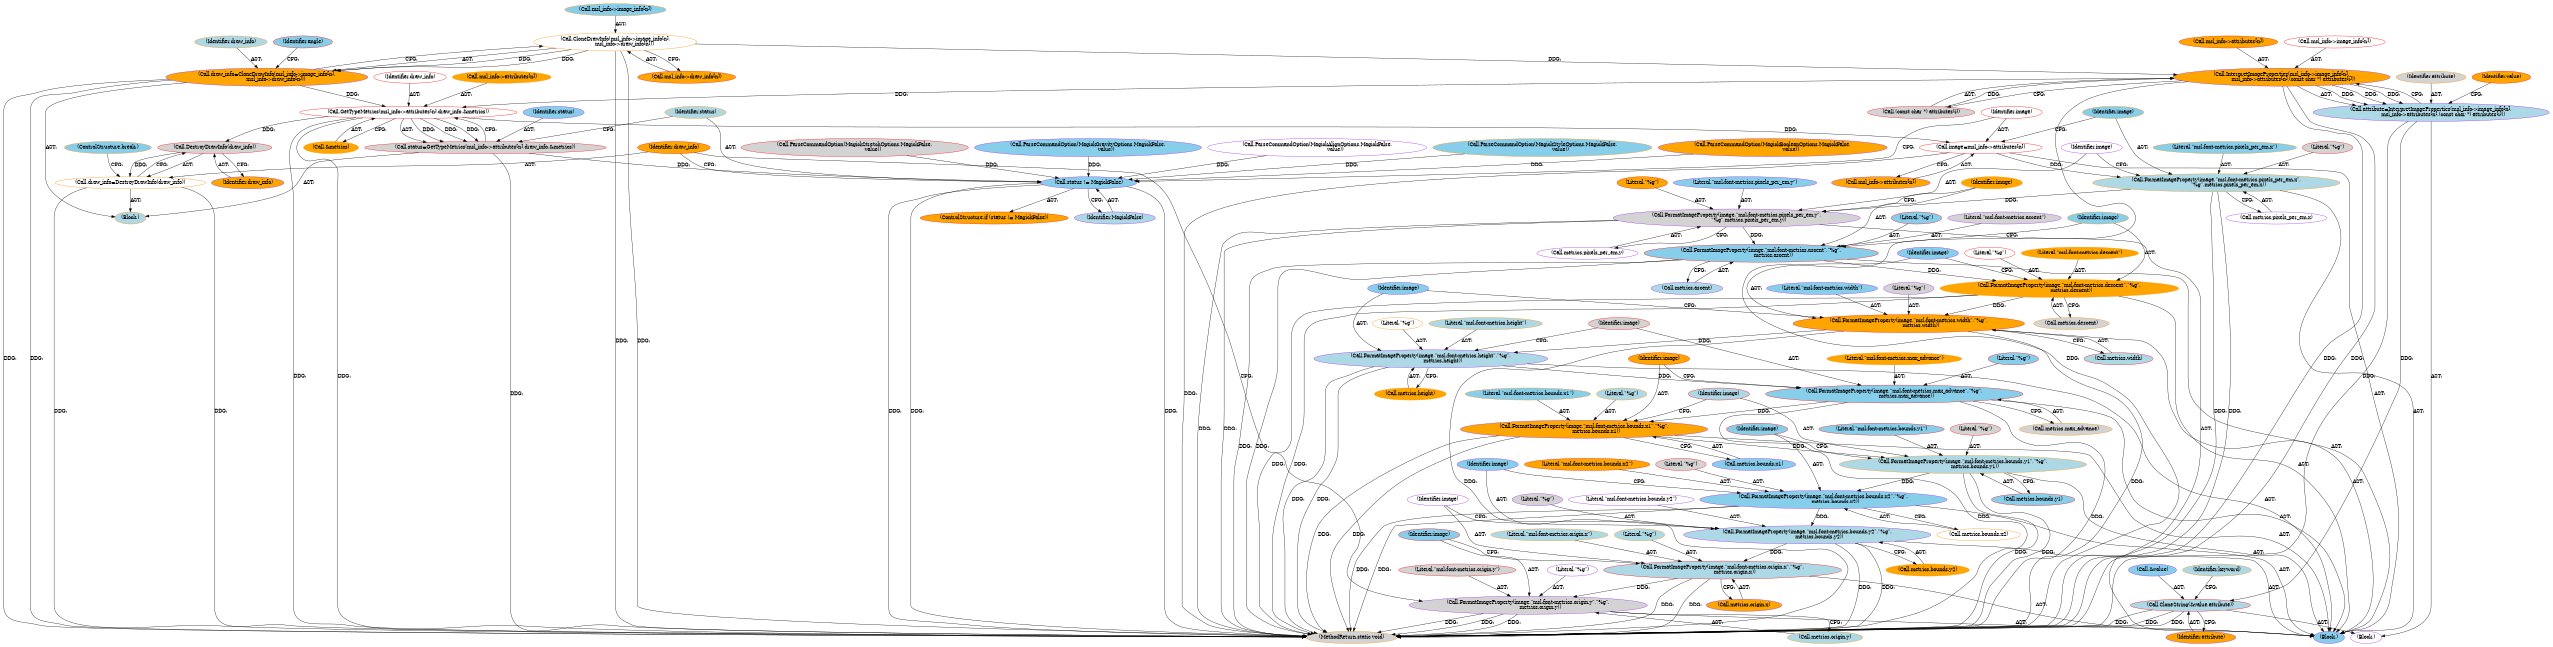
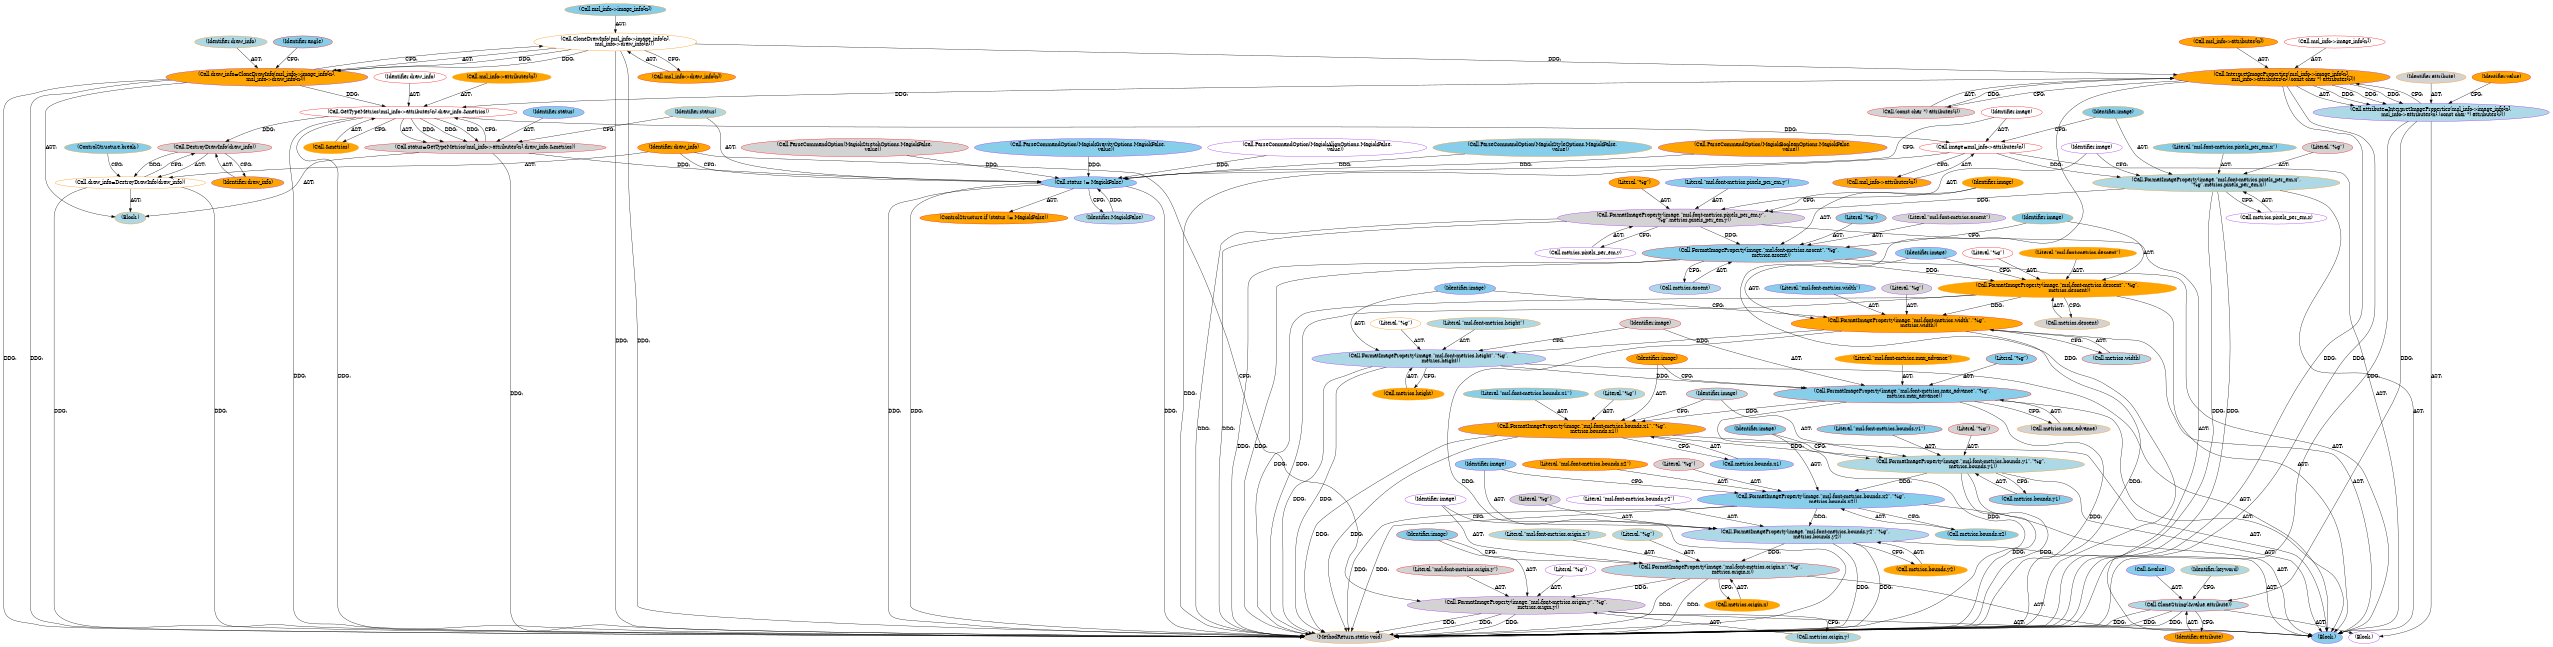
edge "(Identifier,MagickFalse)" -> "(Call,status != MagickFalse)": label "AST: " -> "DDG: "
node "(Call,metrics.bounds.x2)": fillcolor white -> skyblue
node "(Call,metrics.origin.x)": color purple -> darkorange
